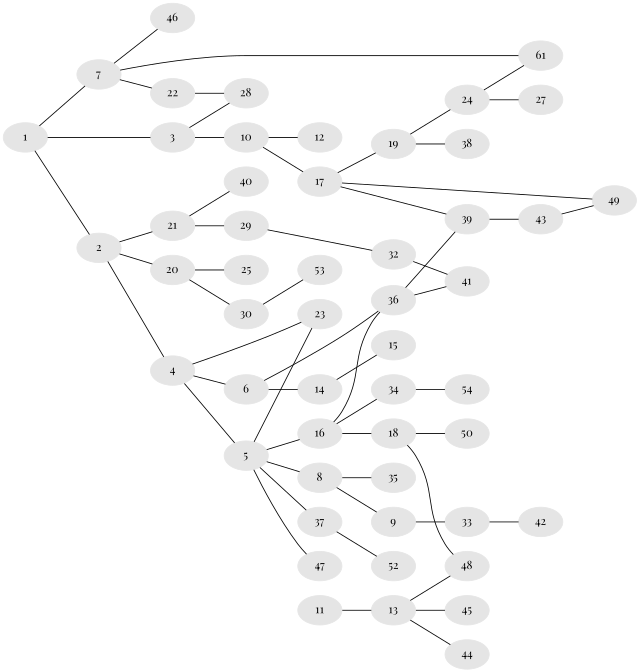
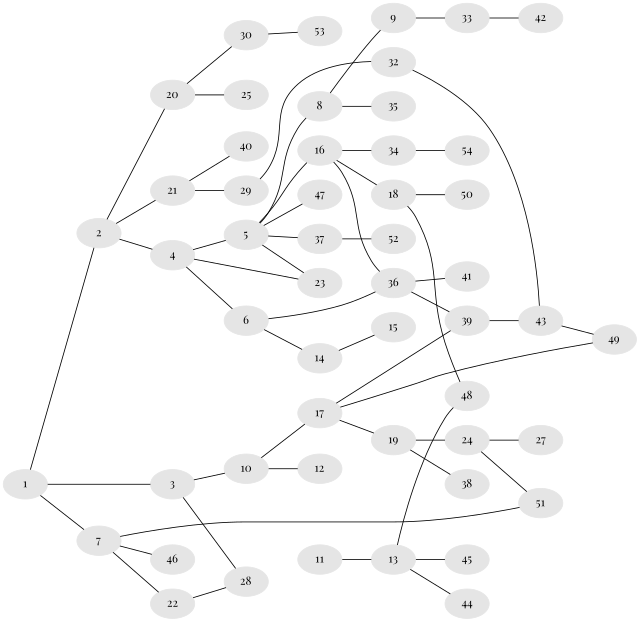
node "61": label "61" -> "51"
edge "32" -- "41": now "32" -- "43"
